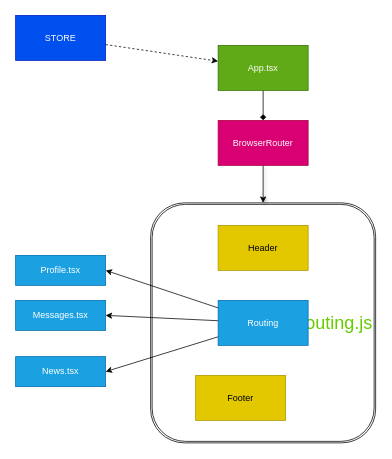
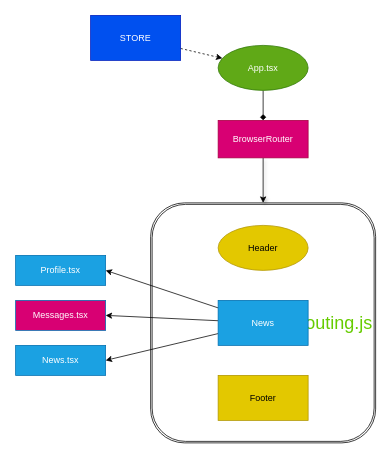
node "STORE": moved (60, 38) -> (135, 38)
node "App.tsx": shape rectangle -> ellipse
node "BrowserRouter": size 90x45 -> 90x38
node "Header": shape rectangle -> ellipse
node "Messages.tsx": fillcolor #1ba1e2 -> #d80073
node "Routing": label "Routing" -> "News"
node "News.tsx": moved (60, 372) -> (60, 360)
node "Footer": moved (240, 398) -> (263, 398)
